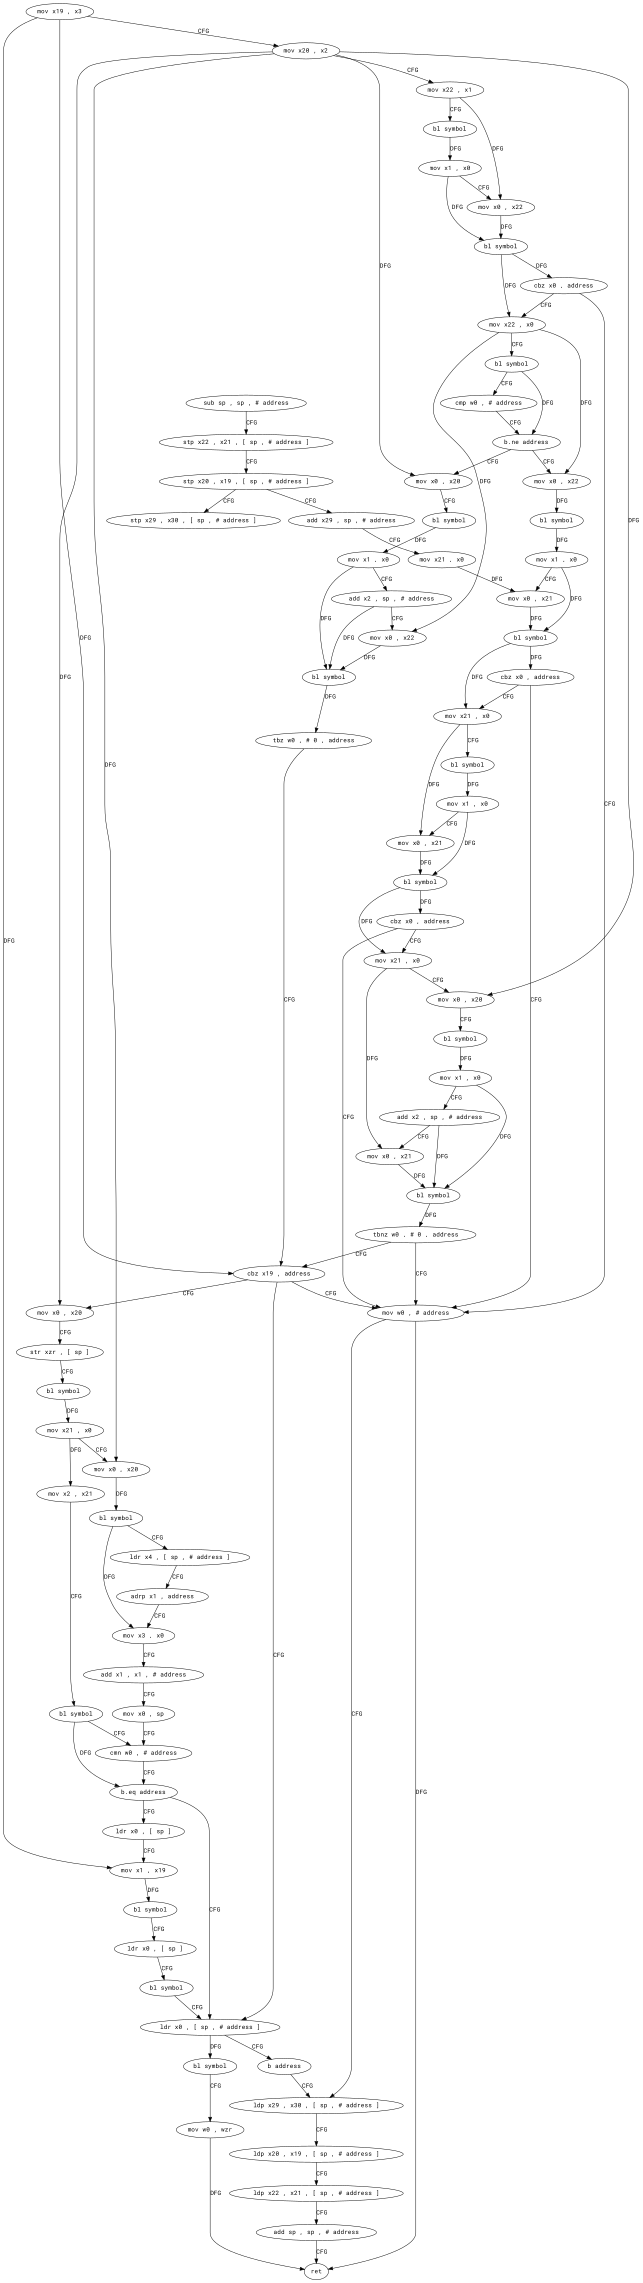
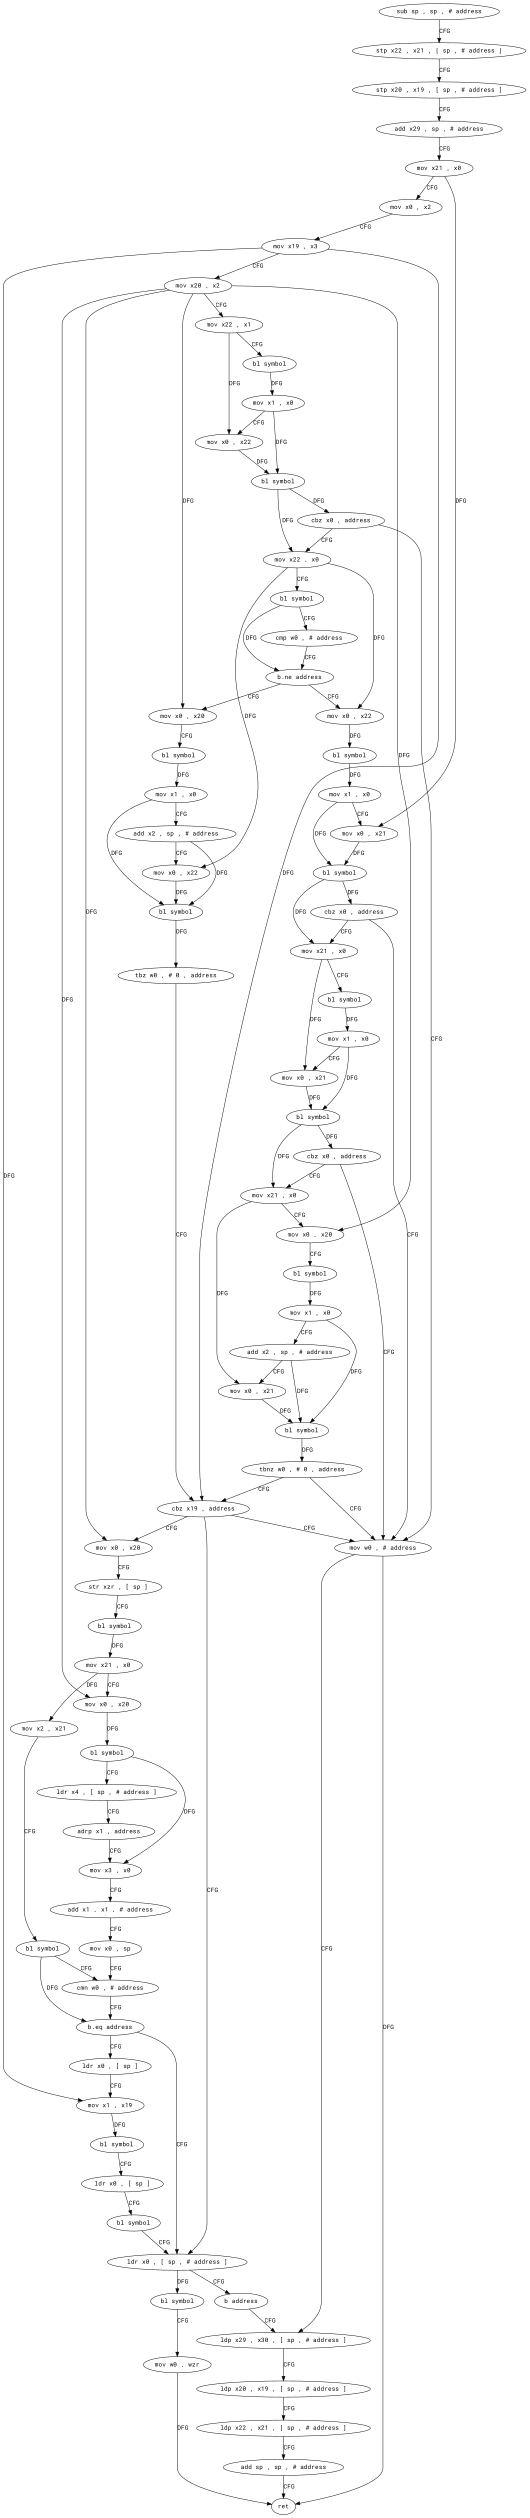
node "mov x0 , x2": added
node "stp x29 , x30 , [ sp , # address ]": removed
